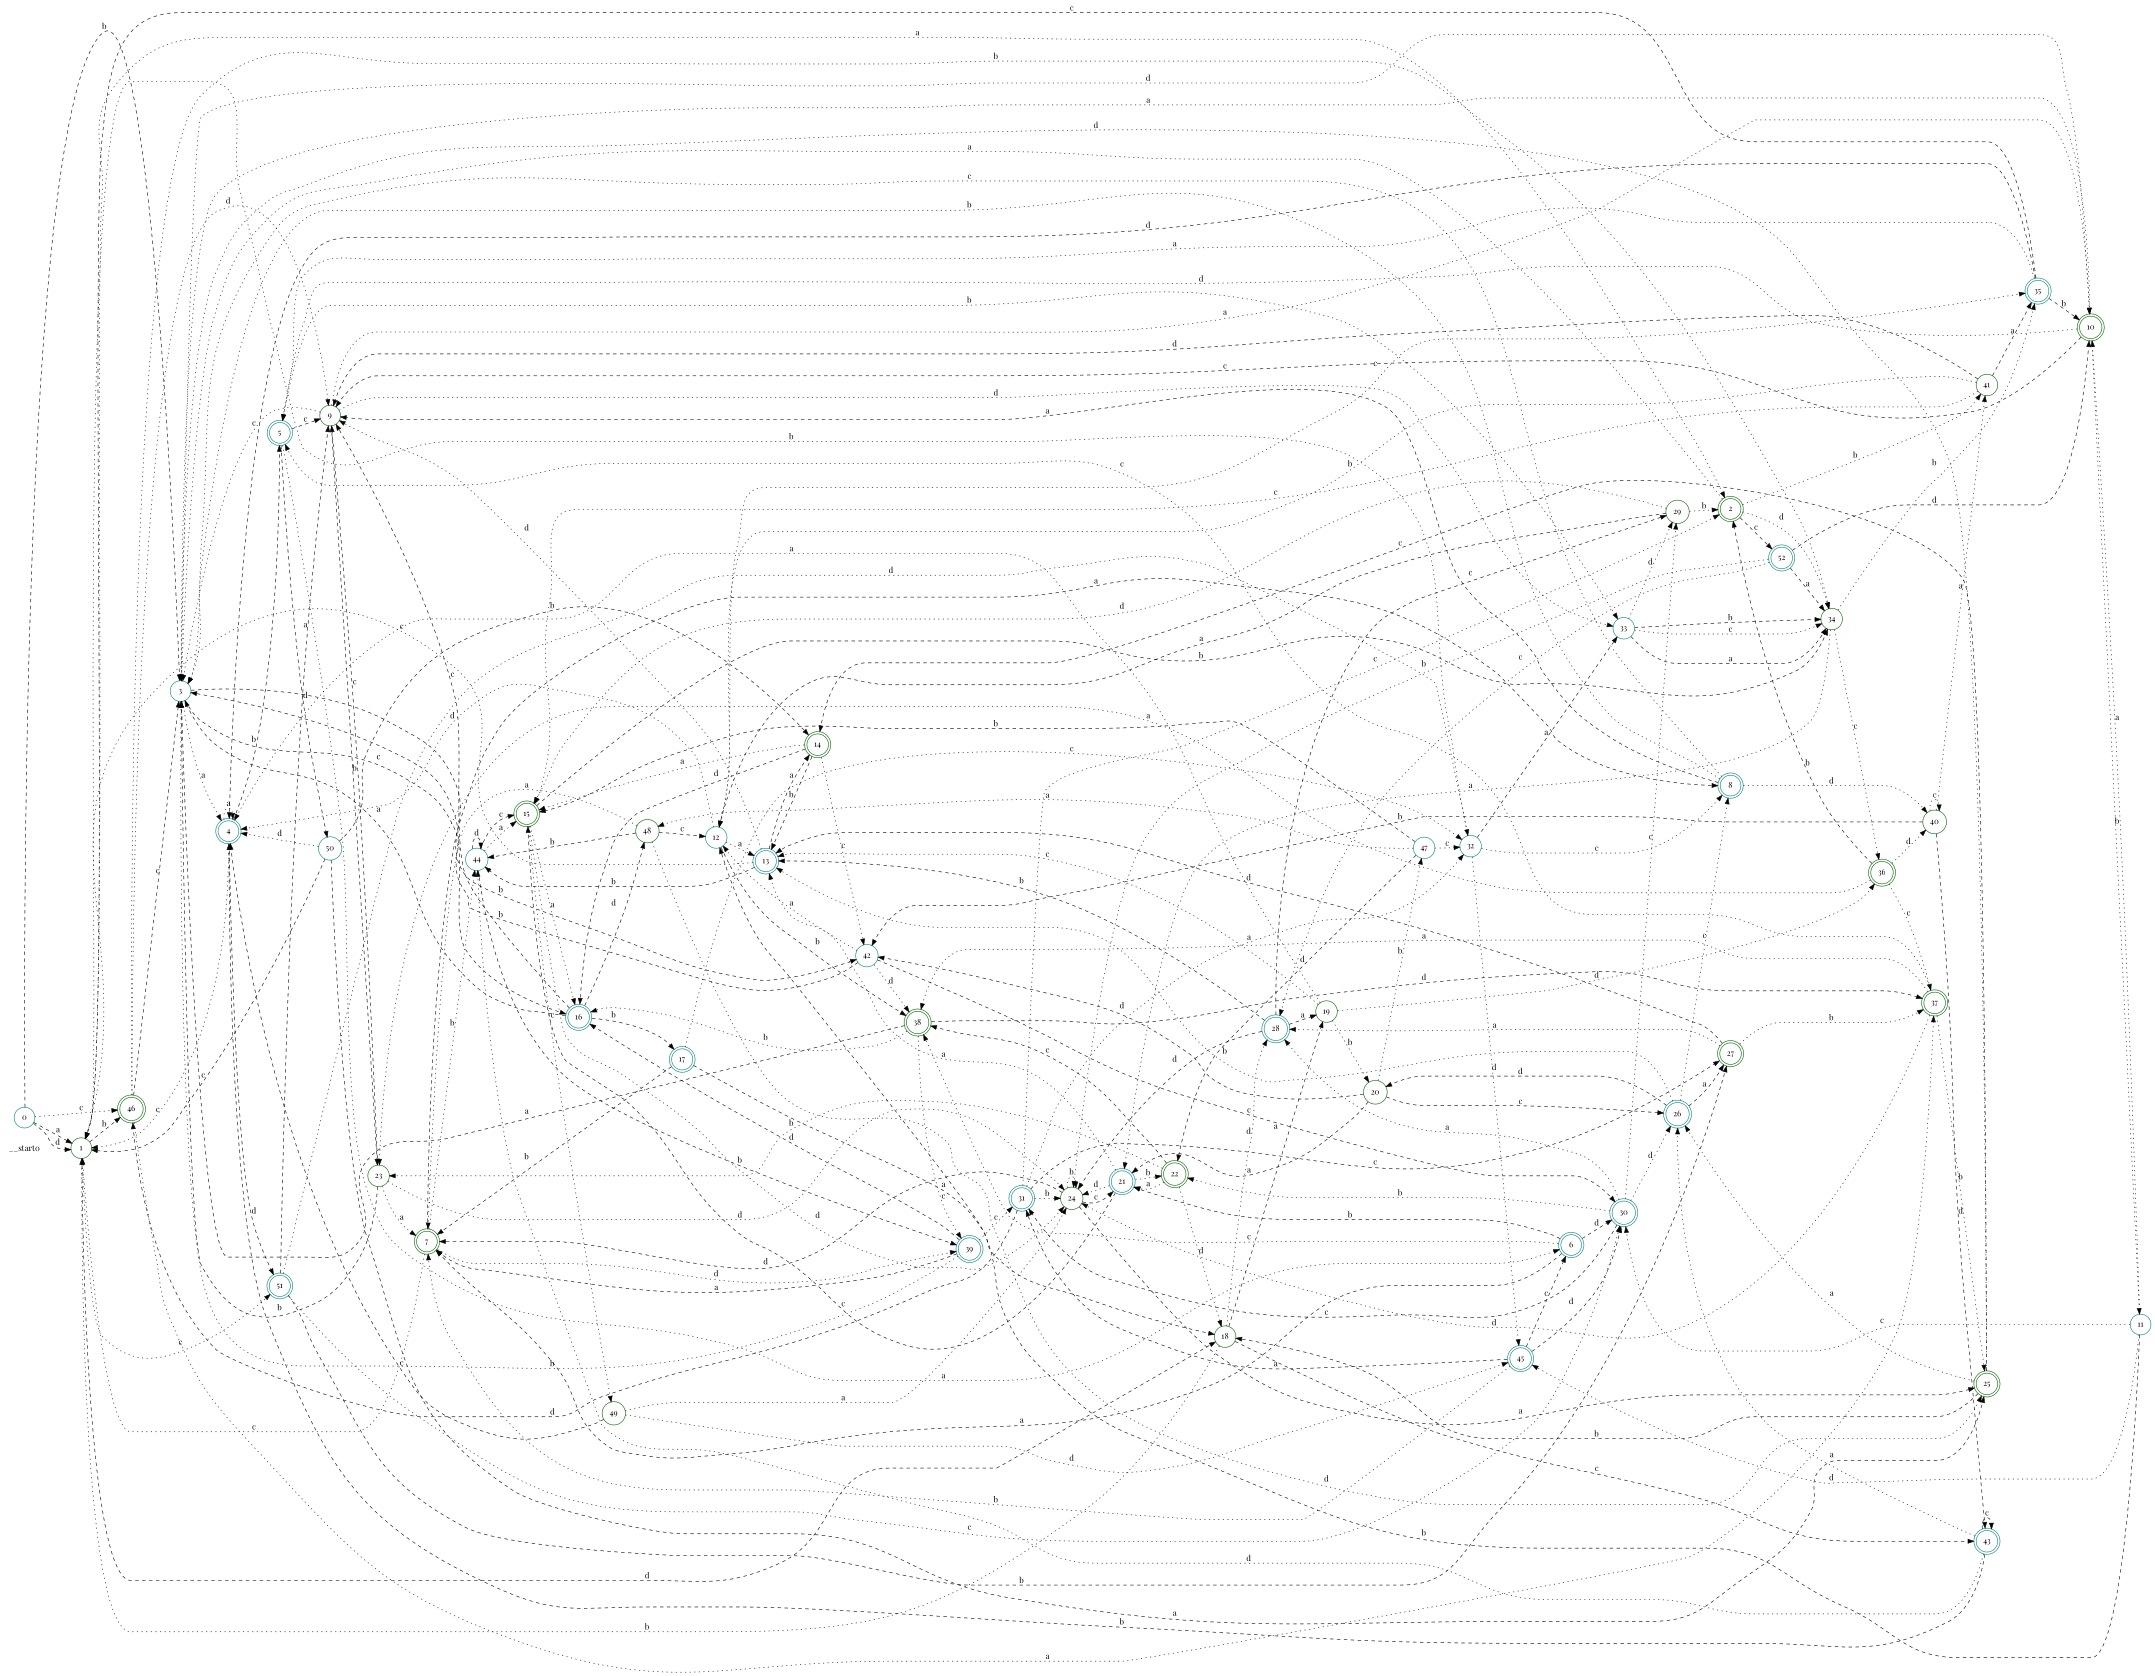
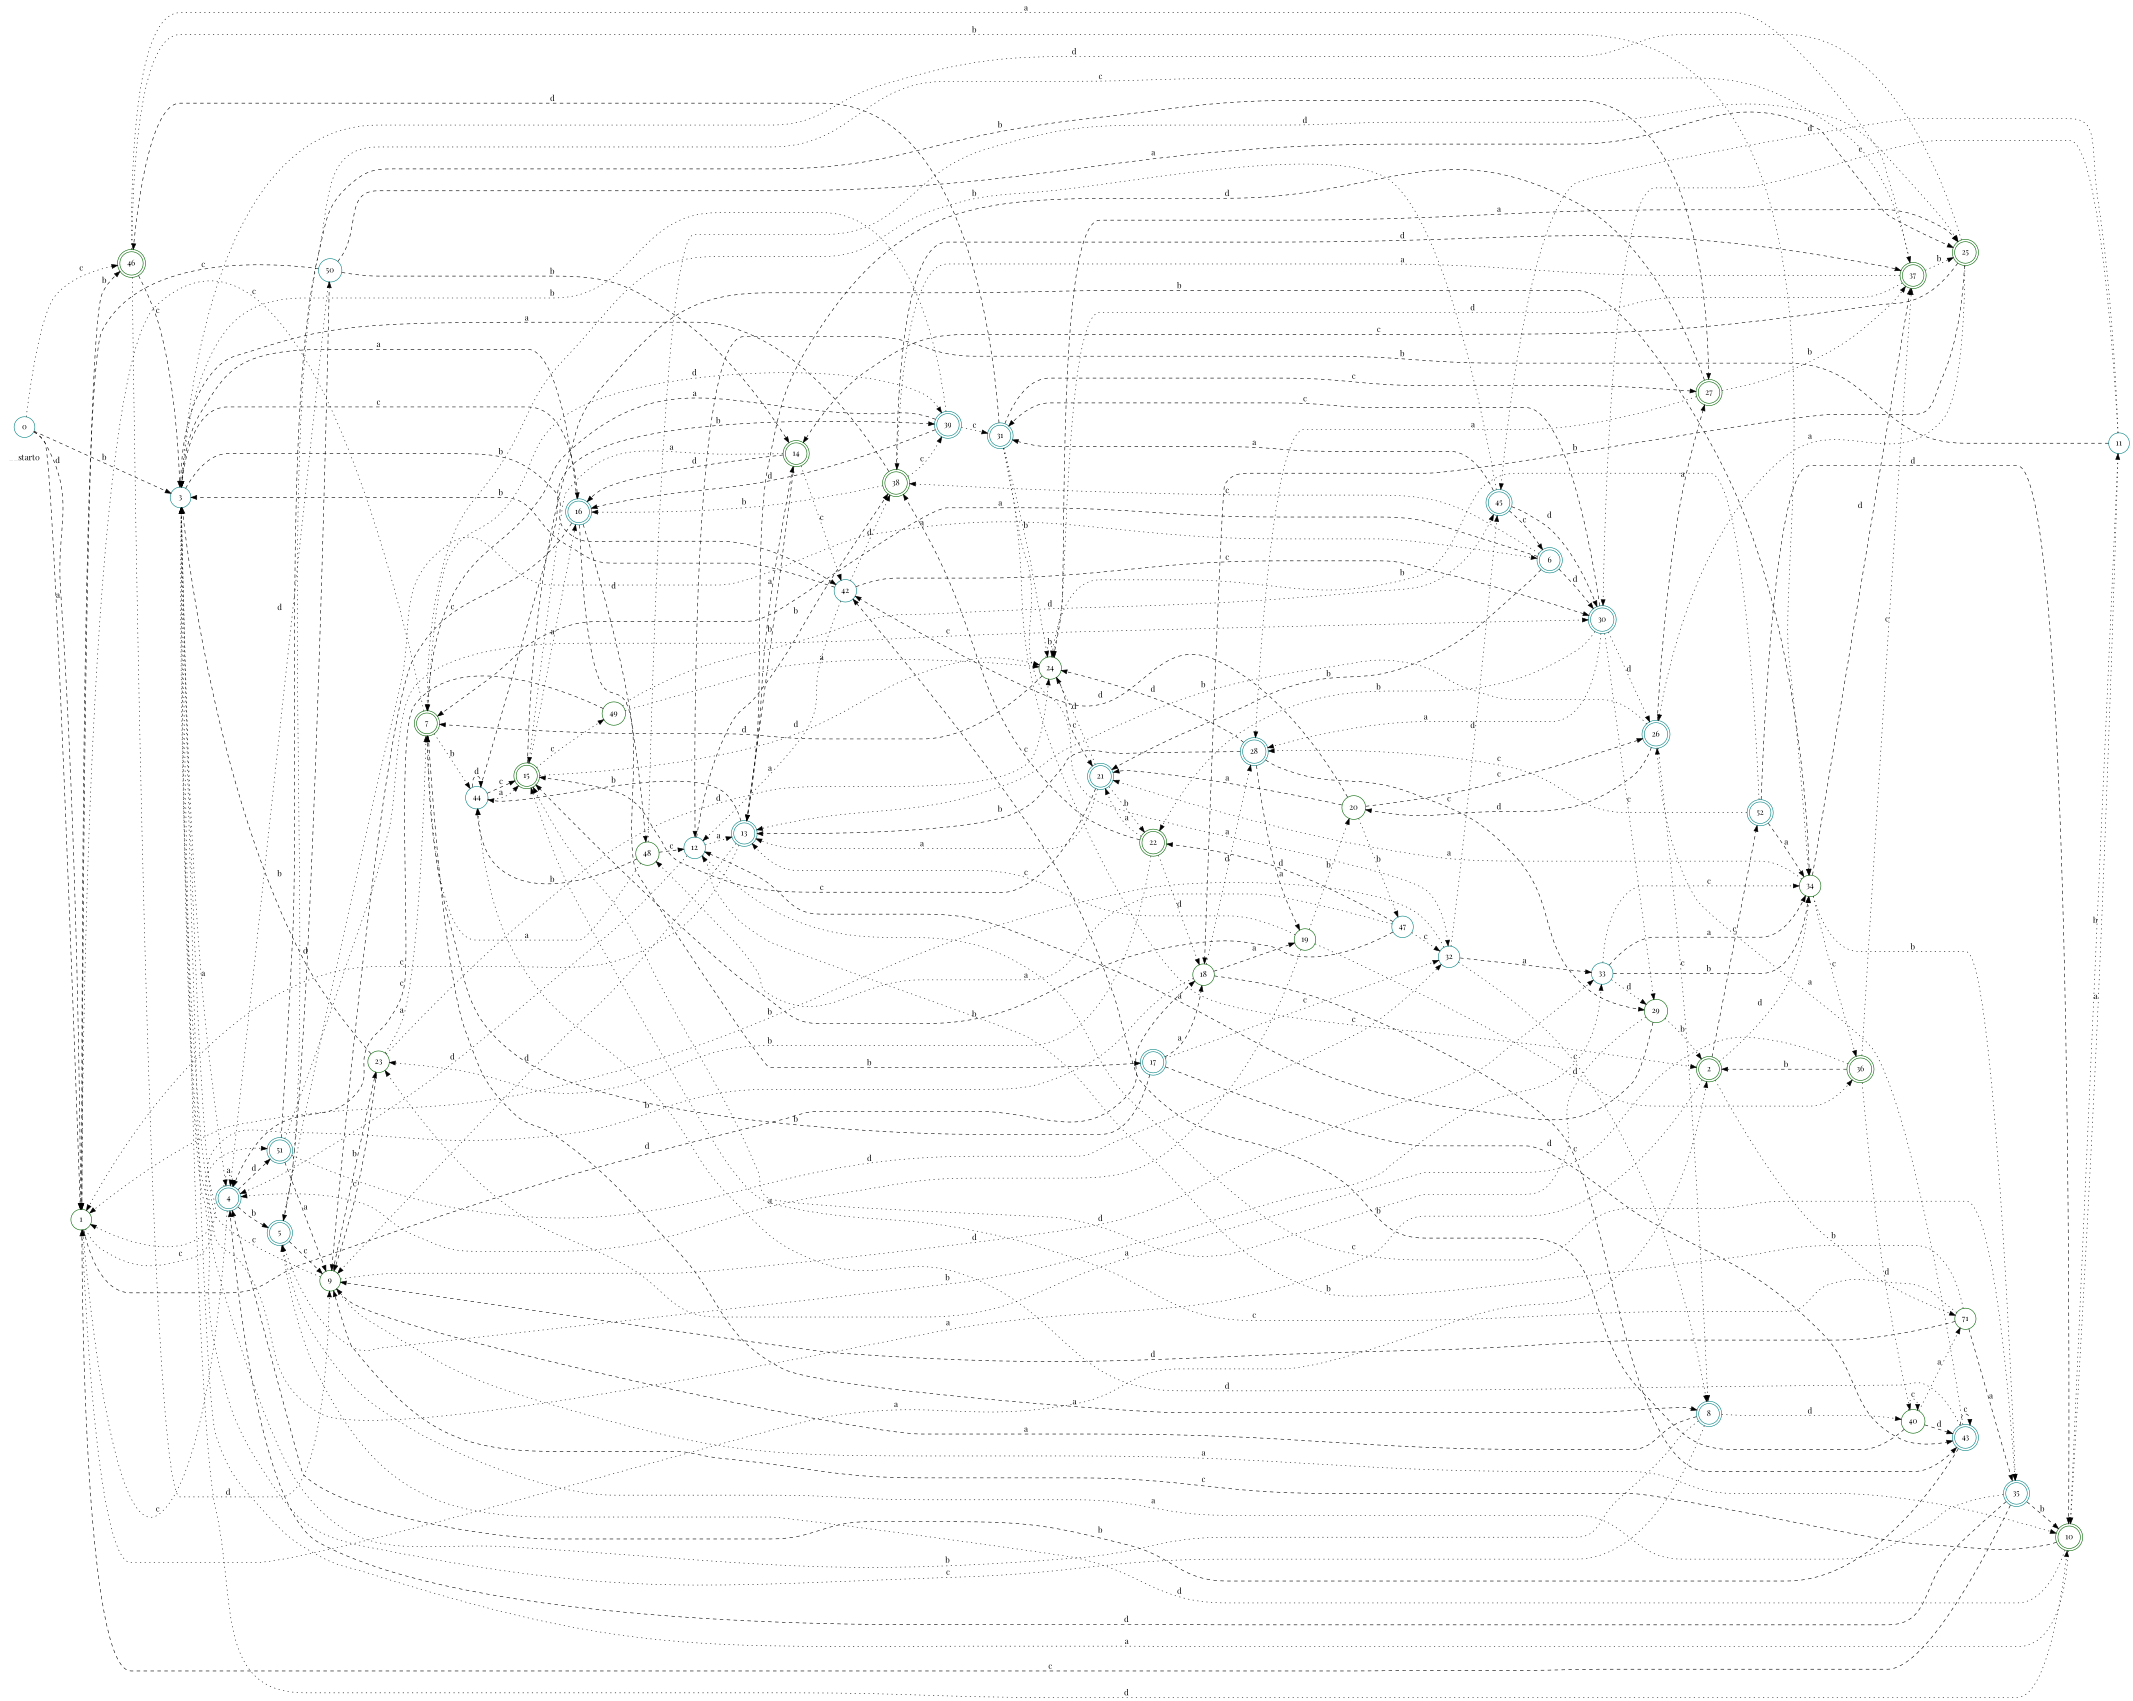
node "41": label "41" -> "71"
edge "34" -> "37": added, label "d"
edge "17" -> "43": added, label "d"
